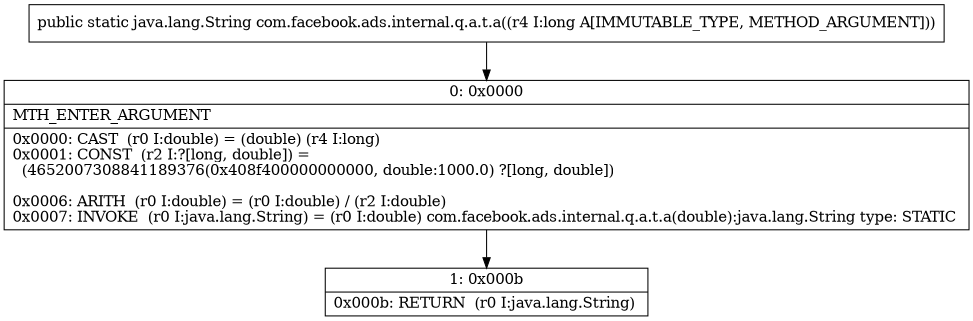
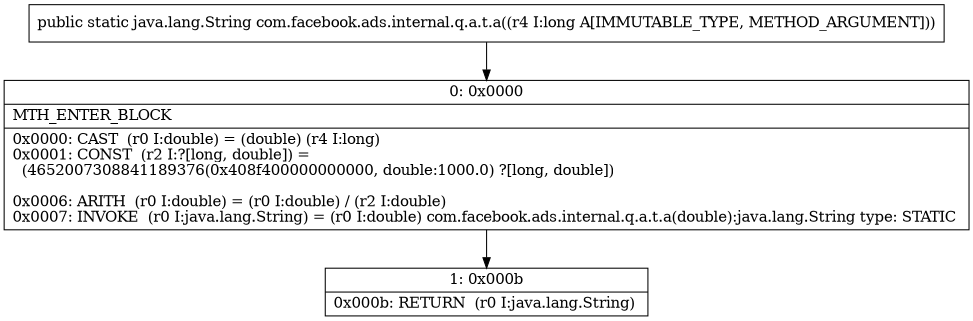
node "0: 0x0000": text "MTH_ENTER_ARGUMENT" -> "MTH_ENTER_BLOCK"
